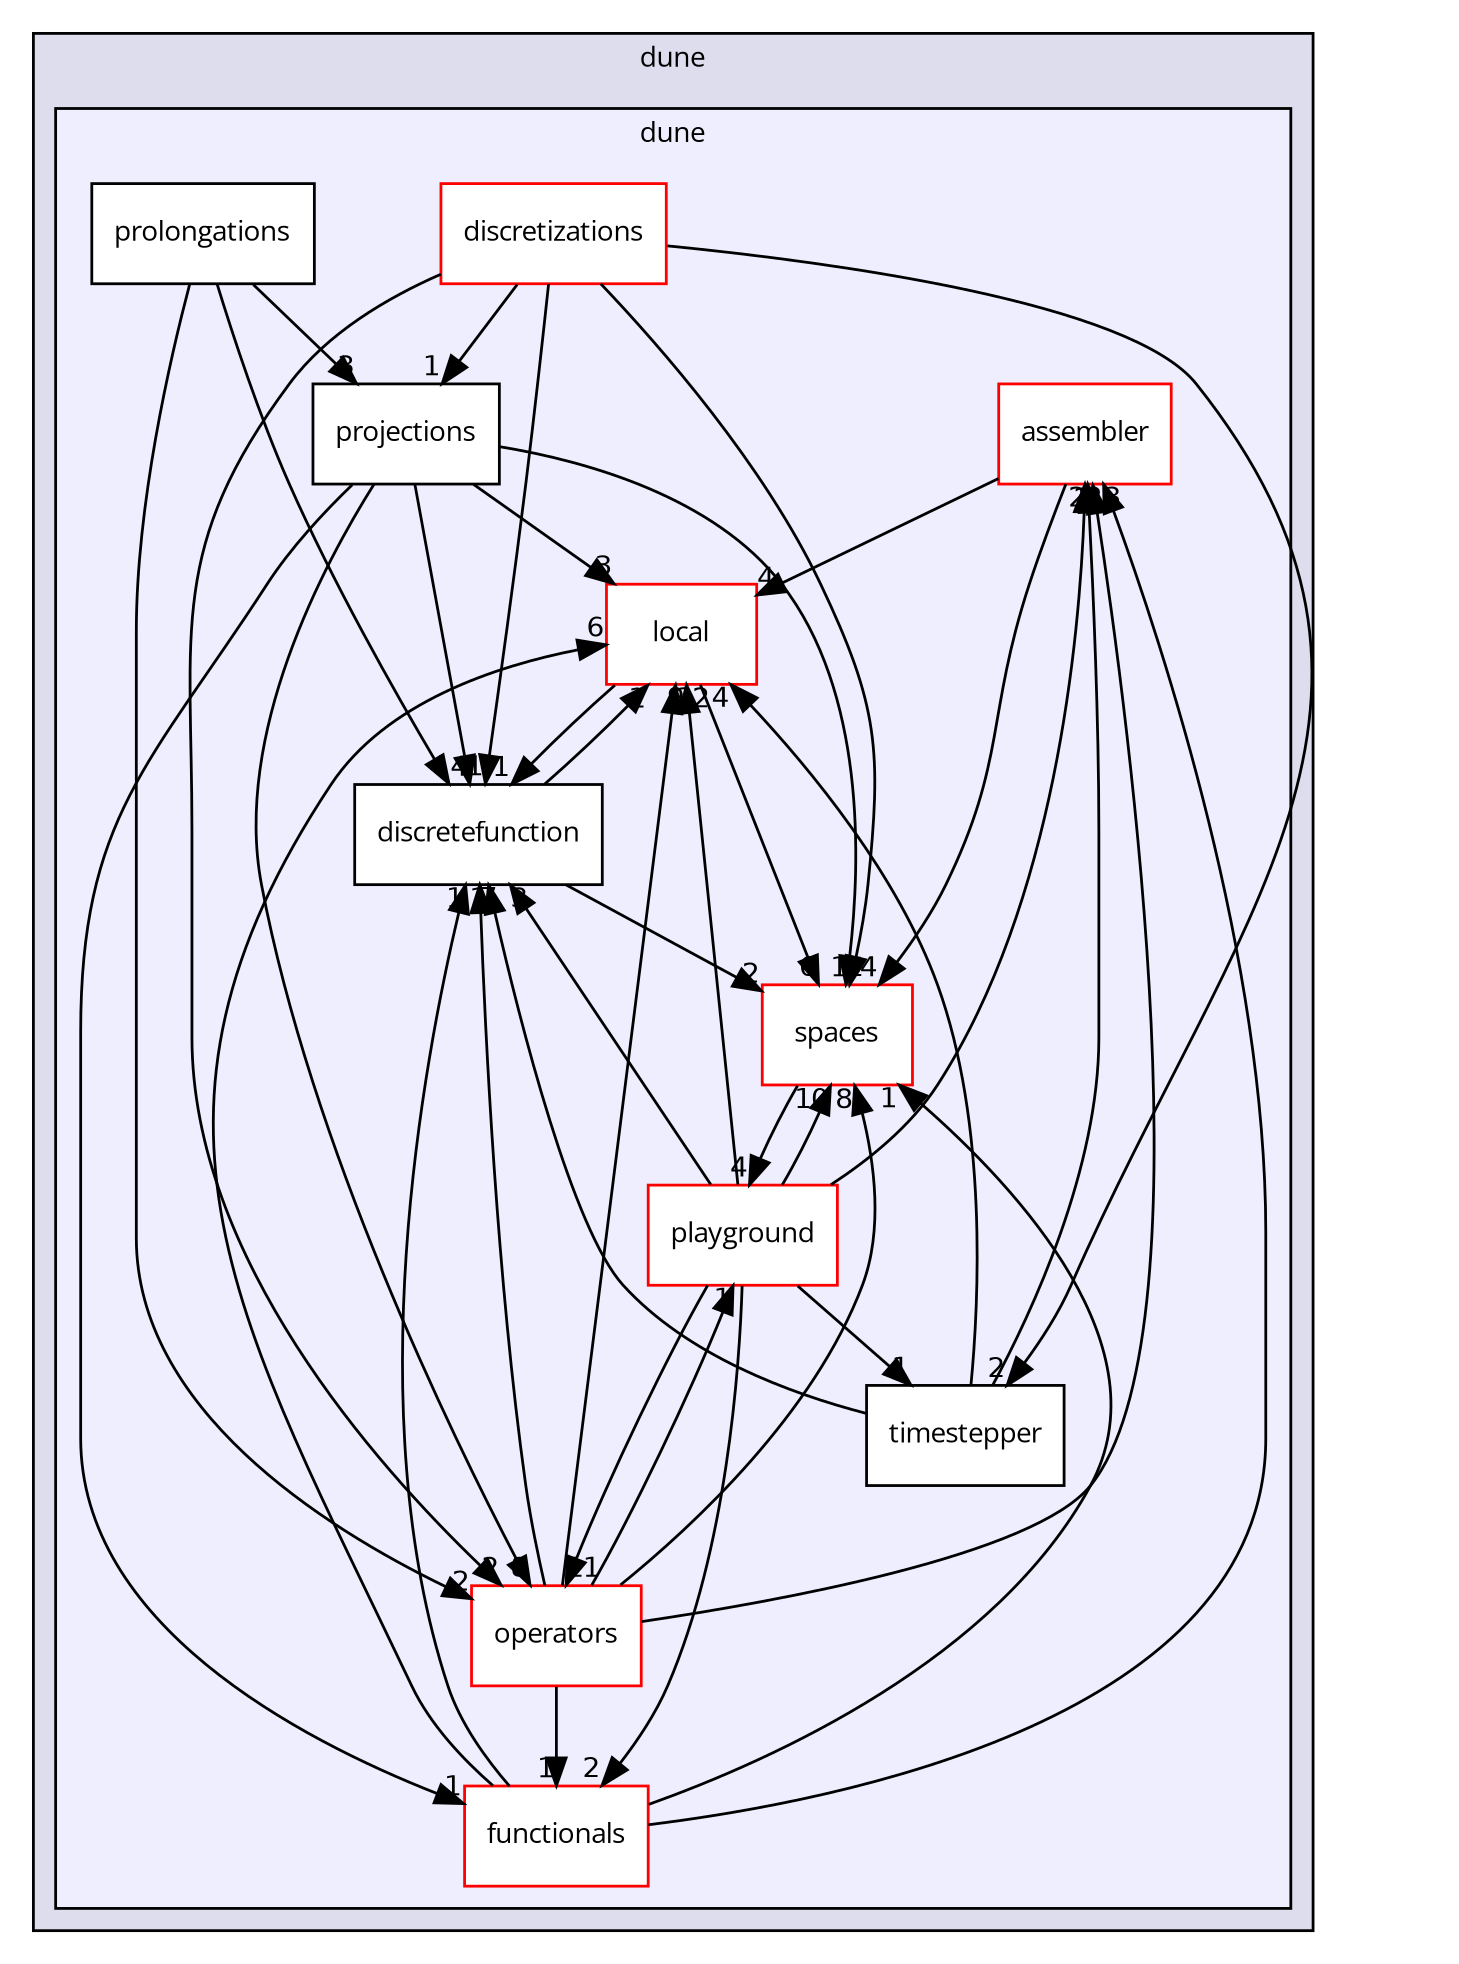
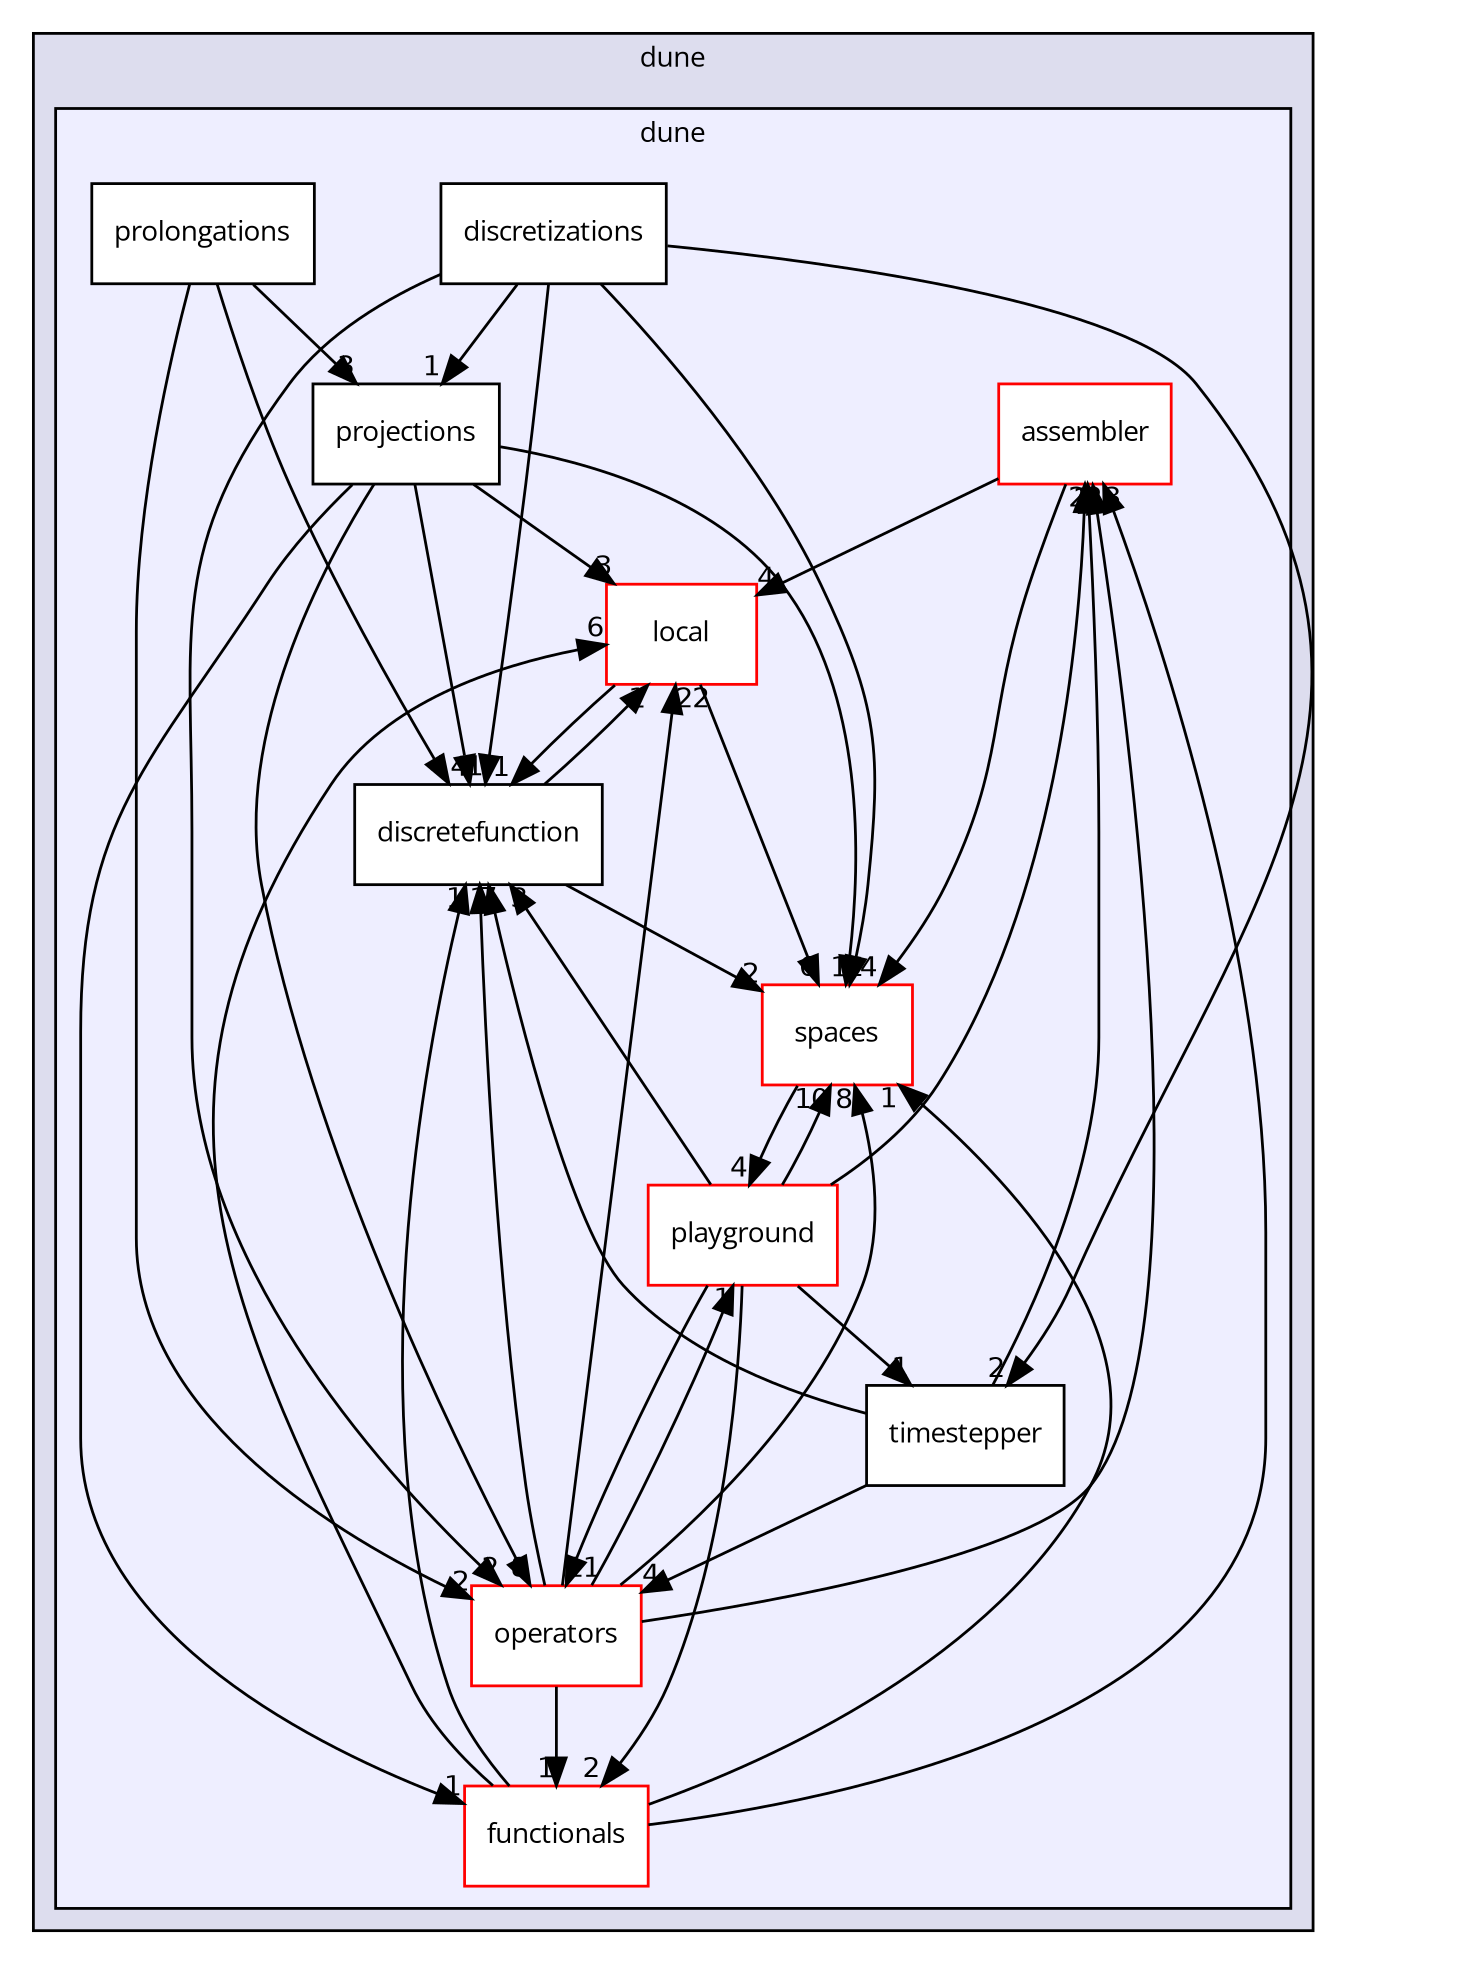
node "discretizations": color red -> black
edge "playground" -> "local": removed
edge "timestepper" -> "local": now "timestepper" -> "operators"
